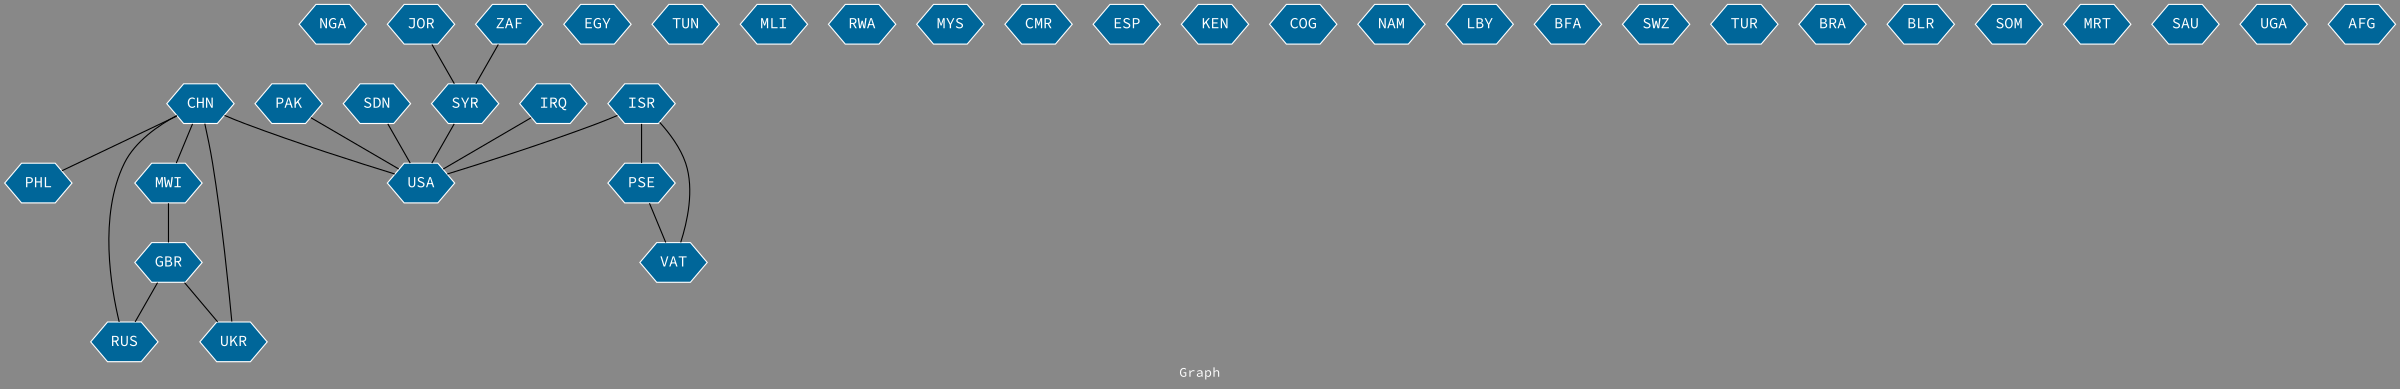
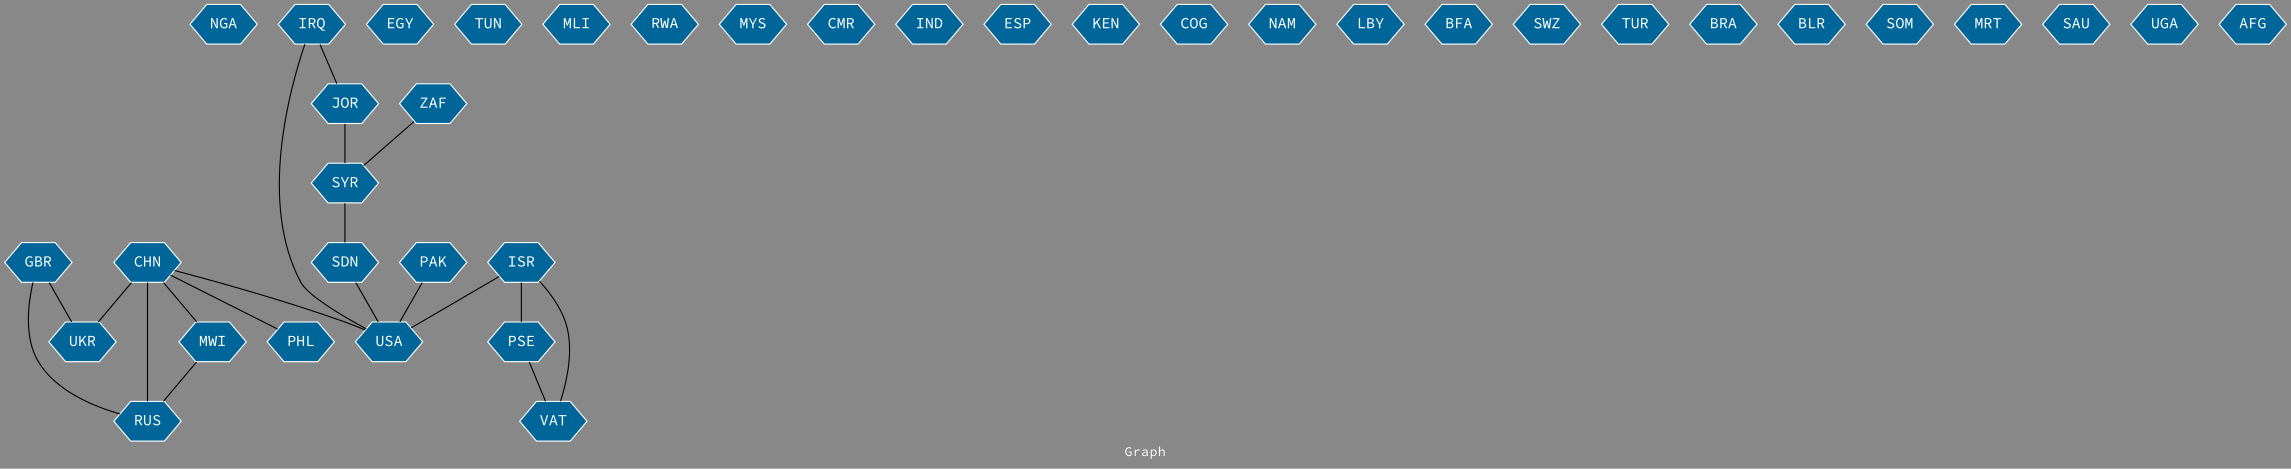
node "IND": added
edge "IRQ" -- "JOR": added
edge "SYR" -- "USA": now "SYR" -- "SDN"
edge "MWI" -- "GBR": now "MWI" -- "RUS"
